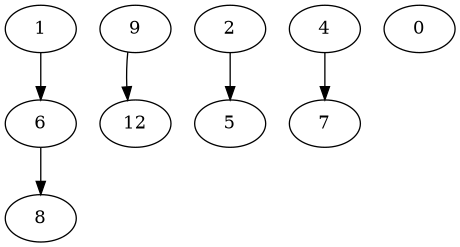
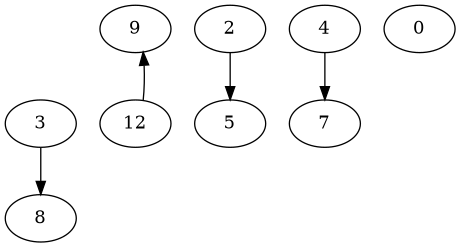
node "1": removed
edge "9" -> "12": reversed
node "6": label "6" -> "3"
